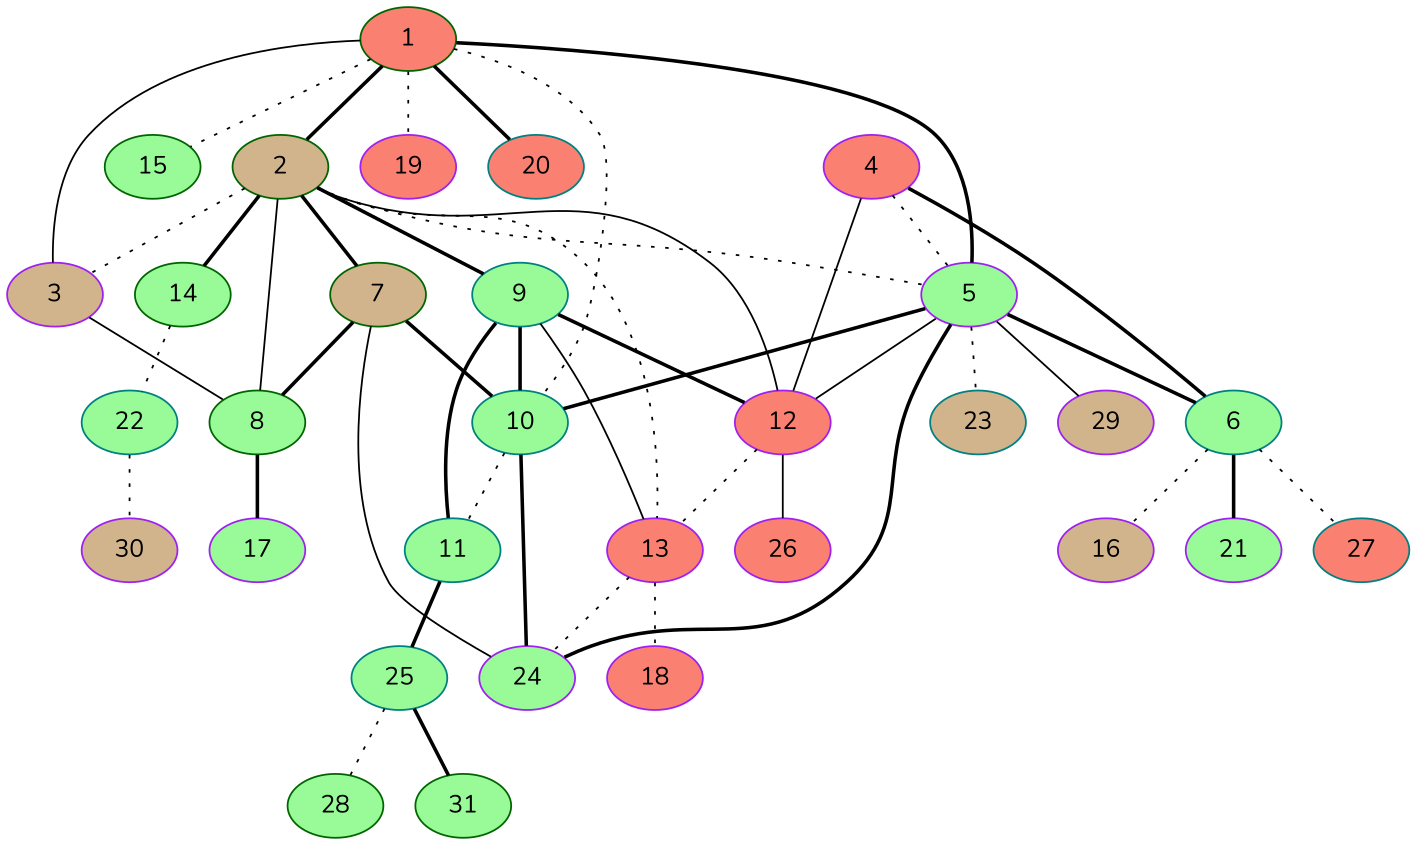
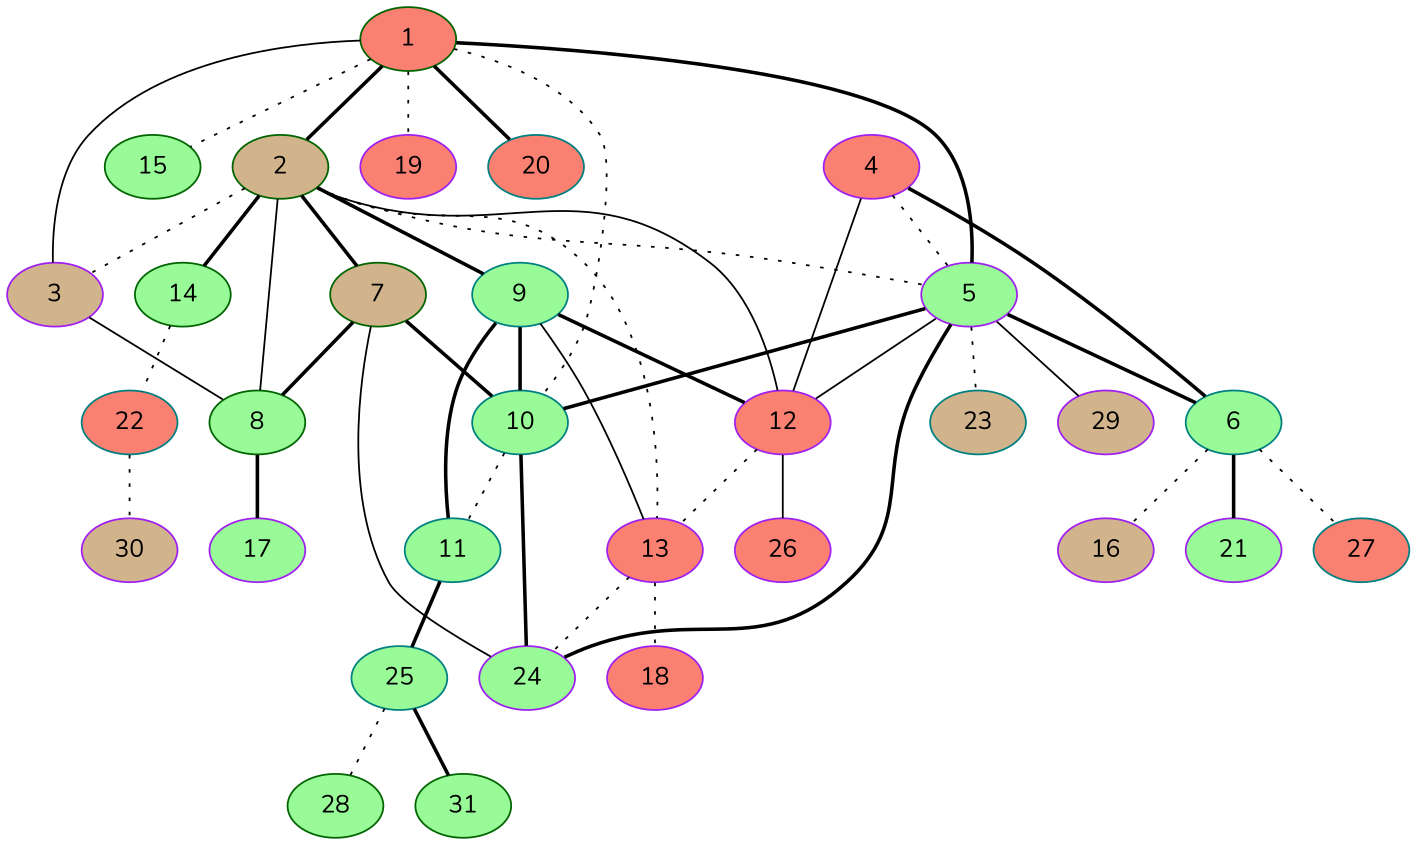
node "22": fillcolor palegreen -> salmon
